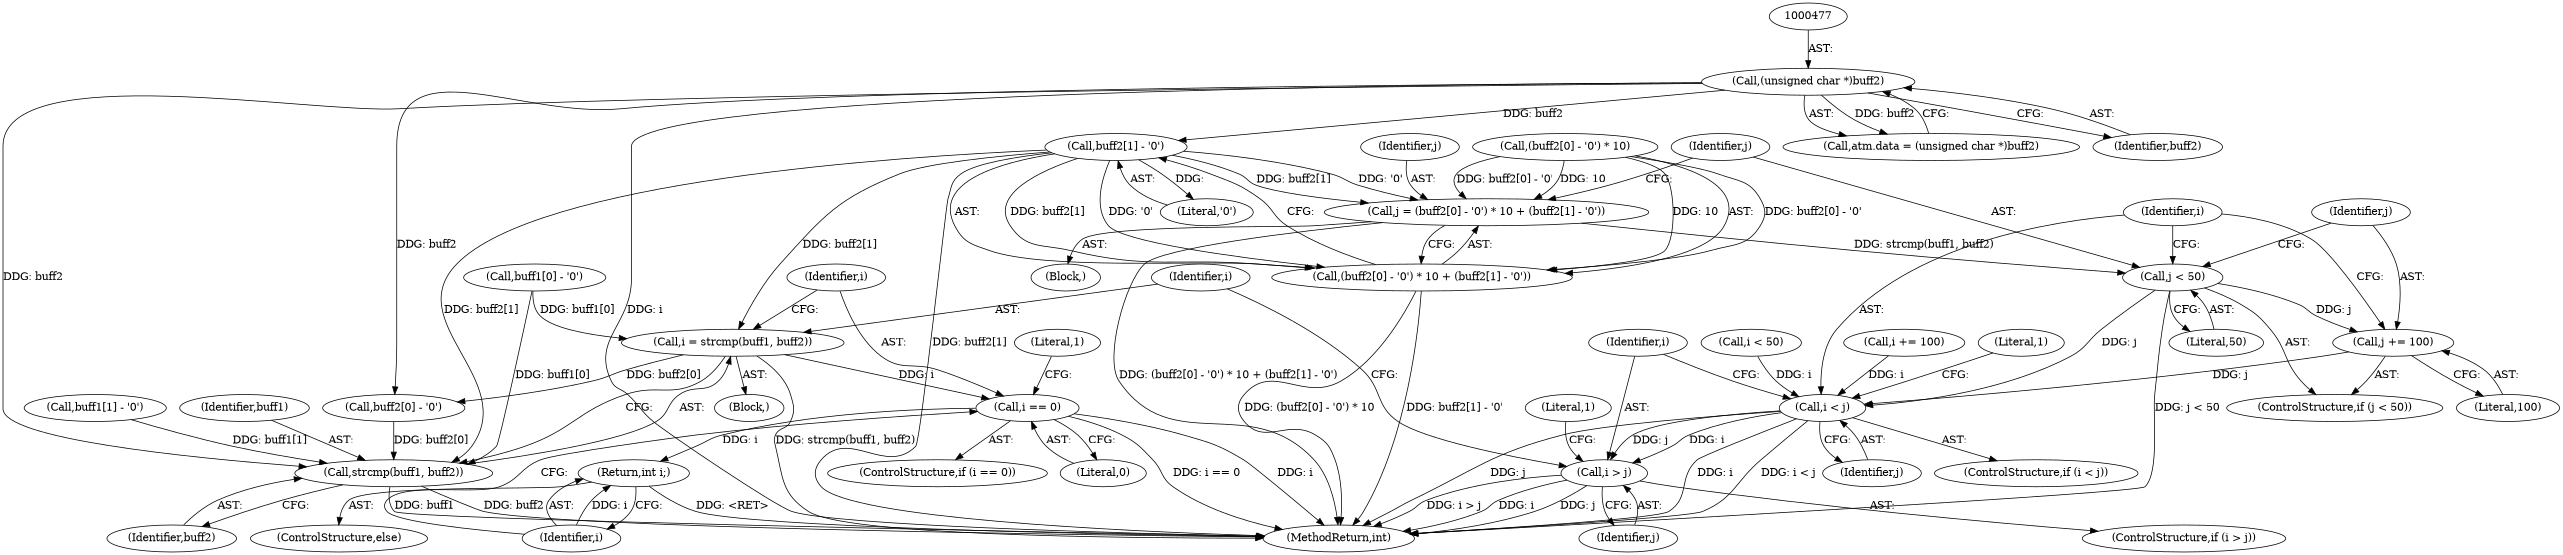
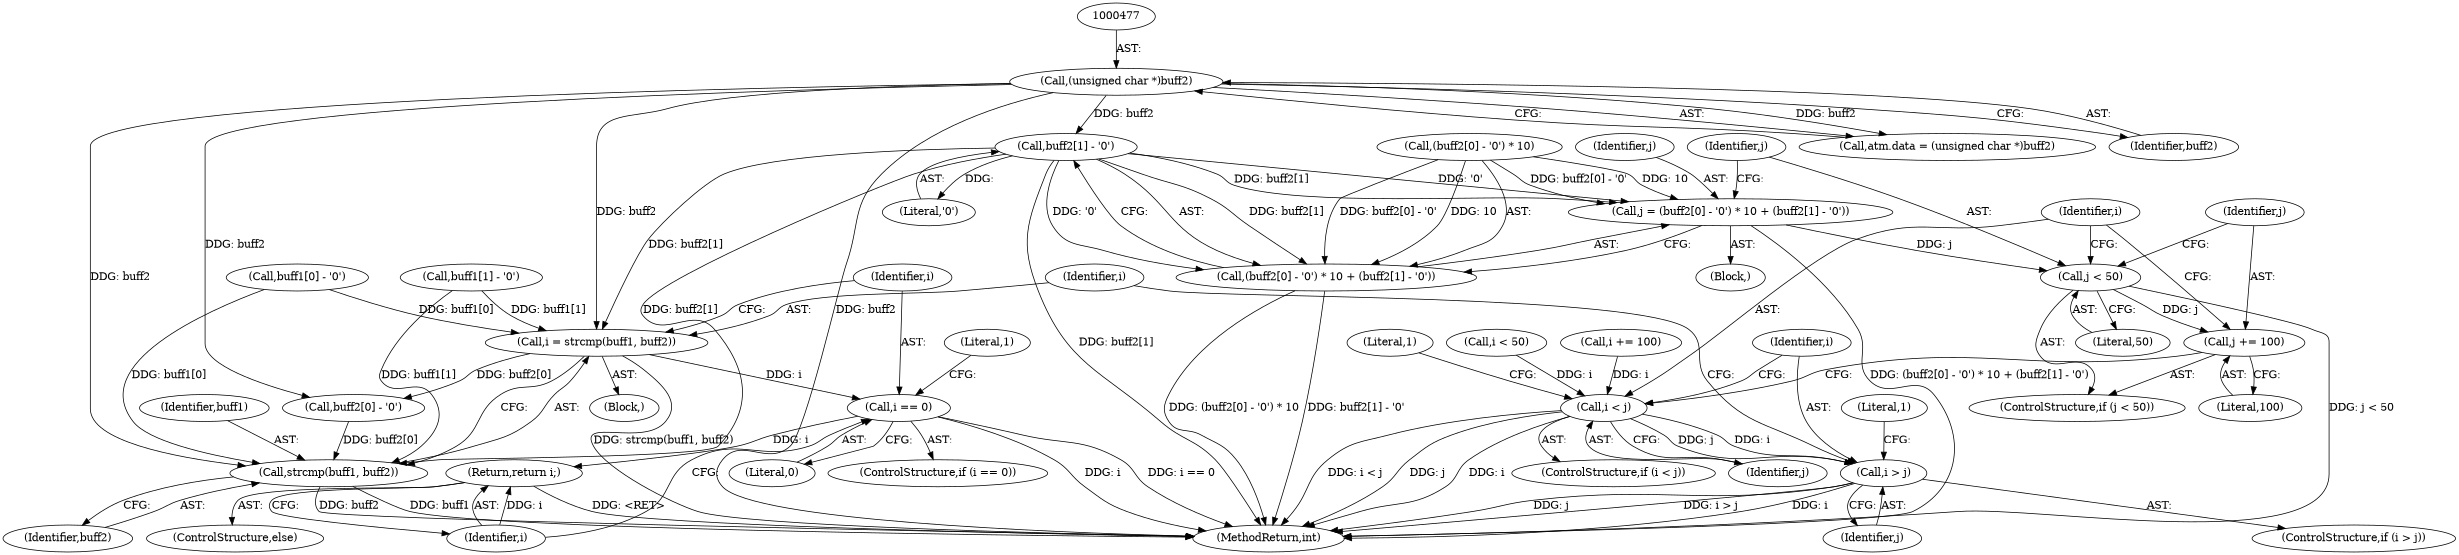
edge "(Call,(unsigned char *)buff2)" -> "(Call,i = strcmp(buff1, buff2))": added, label "DDG: buff2"
edge "(Call,j = (buff2[0] - '0') * 10 + (buff2[1] - '0'))" -> "(Call,j < 50)": label "DDG: strcmp(buff1, buff2)" -> "DDG: j"
edge "(Call,(unsigned char *)buff2)" -> "(MethodReturn,int)": label "DDG: i" -> "DDG: buff2"
edge "(Call,buff1[1] - '0')" -> "(Call,i = strcmp(buff1, buff2))": added, label "DDG: buff1[1]"
edge "(Call,j < 50)" -> "(Call,i < j)": removed, label "DDG: j"
edge "(Call,j += 100)" -> "(Call,i < j)": label "DDG: j" -> "CFG: "
node "(Return,int i;)": label "(Return,int i;)" -> "(Return,return i;)"
